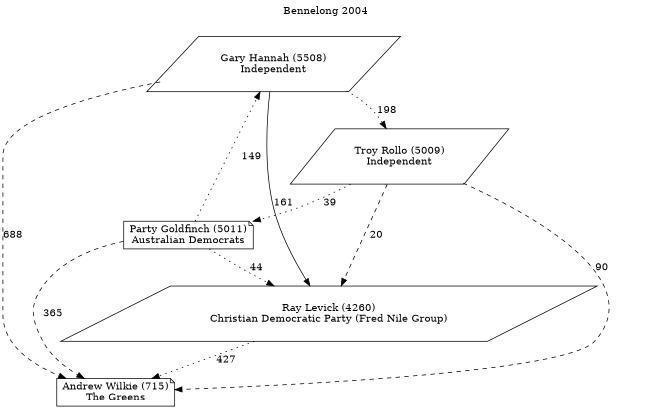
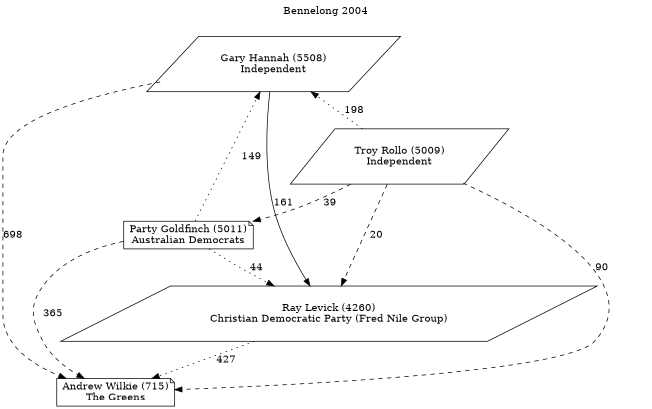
edge "Gary Hannah (5508) Independent" -> "Troy Rollo (5009) Independent": reversed
edge "Troy Rollo (5009) Independent" -> "Party Goldfinch (5011) Australian Democrats": style dotted -> dashed
edge "Gary Hannah (5508) Independent" -> "Andrew Wilkie (715) The Greens": label "688" -> "698"
